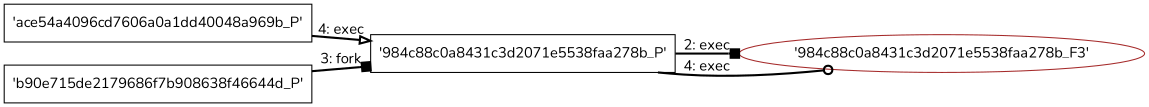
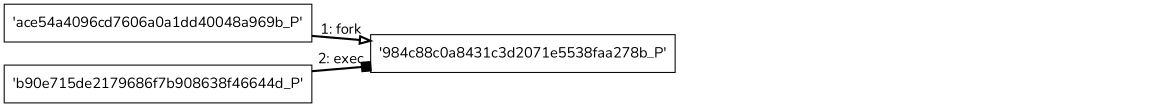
edge "'ace54a4096cd7606a0a1dd40048a969b_P'" -> "'984c88c0a8431c3d2071e5538faa278b_P'": label "4: exec" -> "1: fork"
node "'984c88c0a8431c3d2071e5538faa278b_F3'": removed
edge "'b90e715de2179686f7b908638f46644d_P'" -> "'984c88c0a8431c3d2071e5538faa278b_P'": label "3: fork" -> "2: exec"
